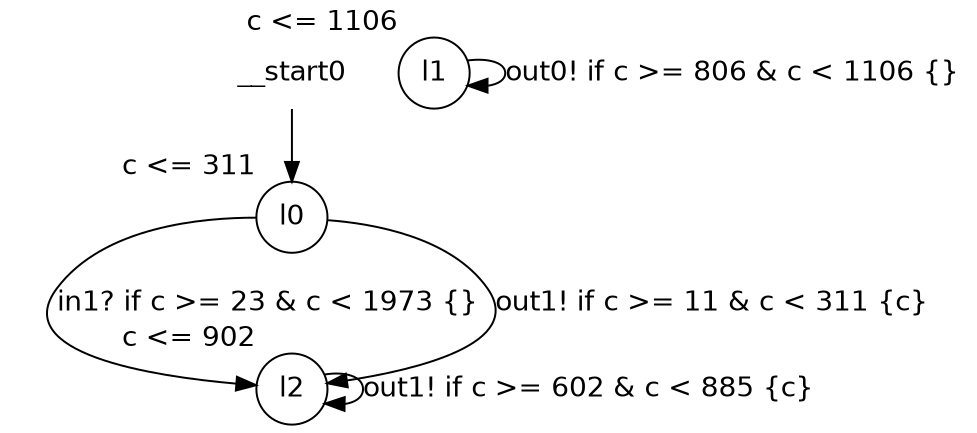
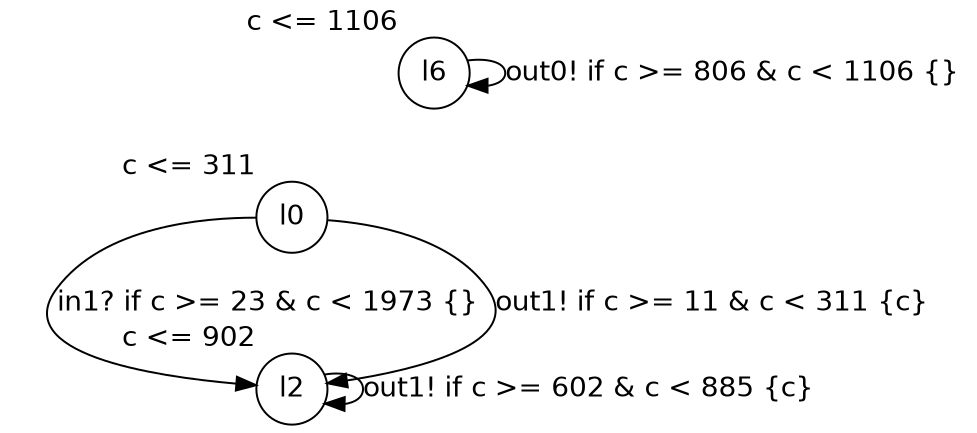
node "__start0": removed
node "l1 c <= 1106": label "l1 c <= 1106" -> "l6 c <= 1106"
